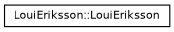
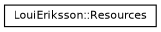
node "LouiEriksson::LouiEriksson": label "LouiEriksson::LouiEriksson" -> "LouiEriksson::Resources"
